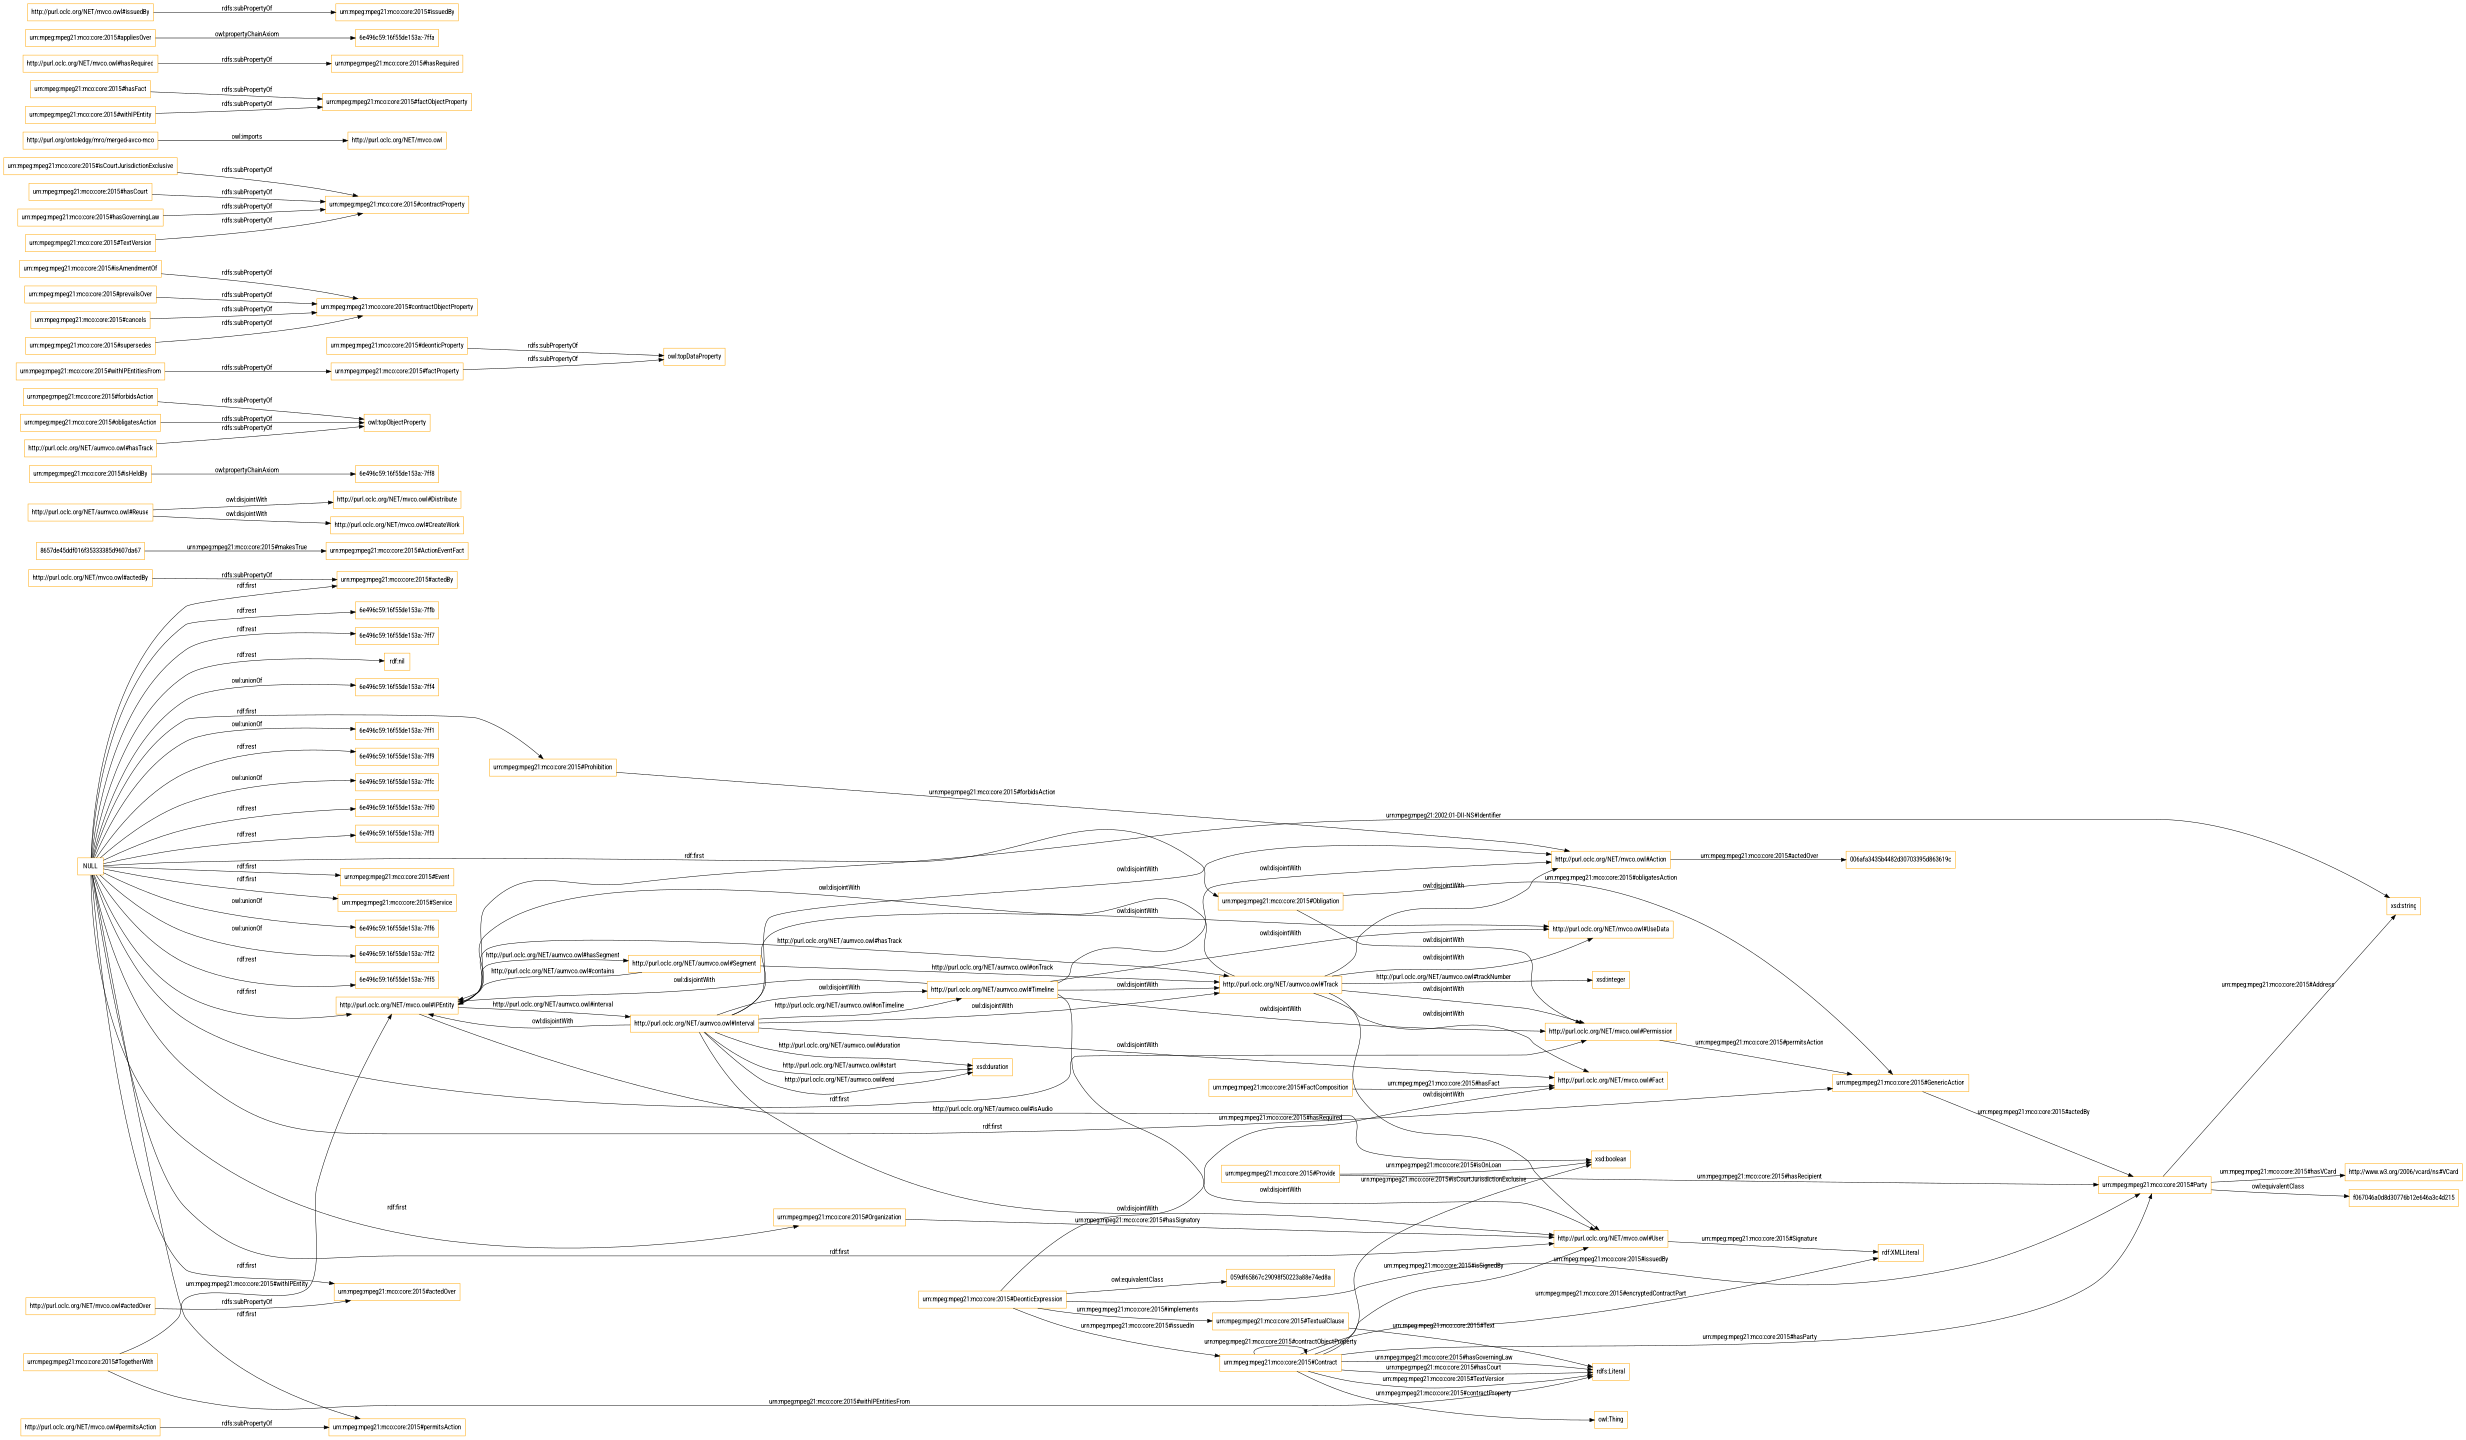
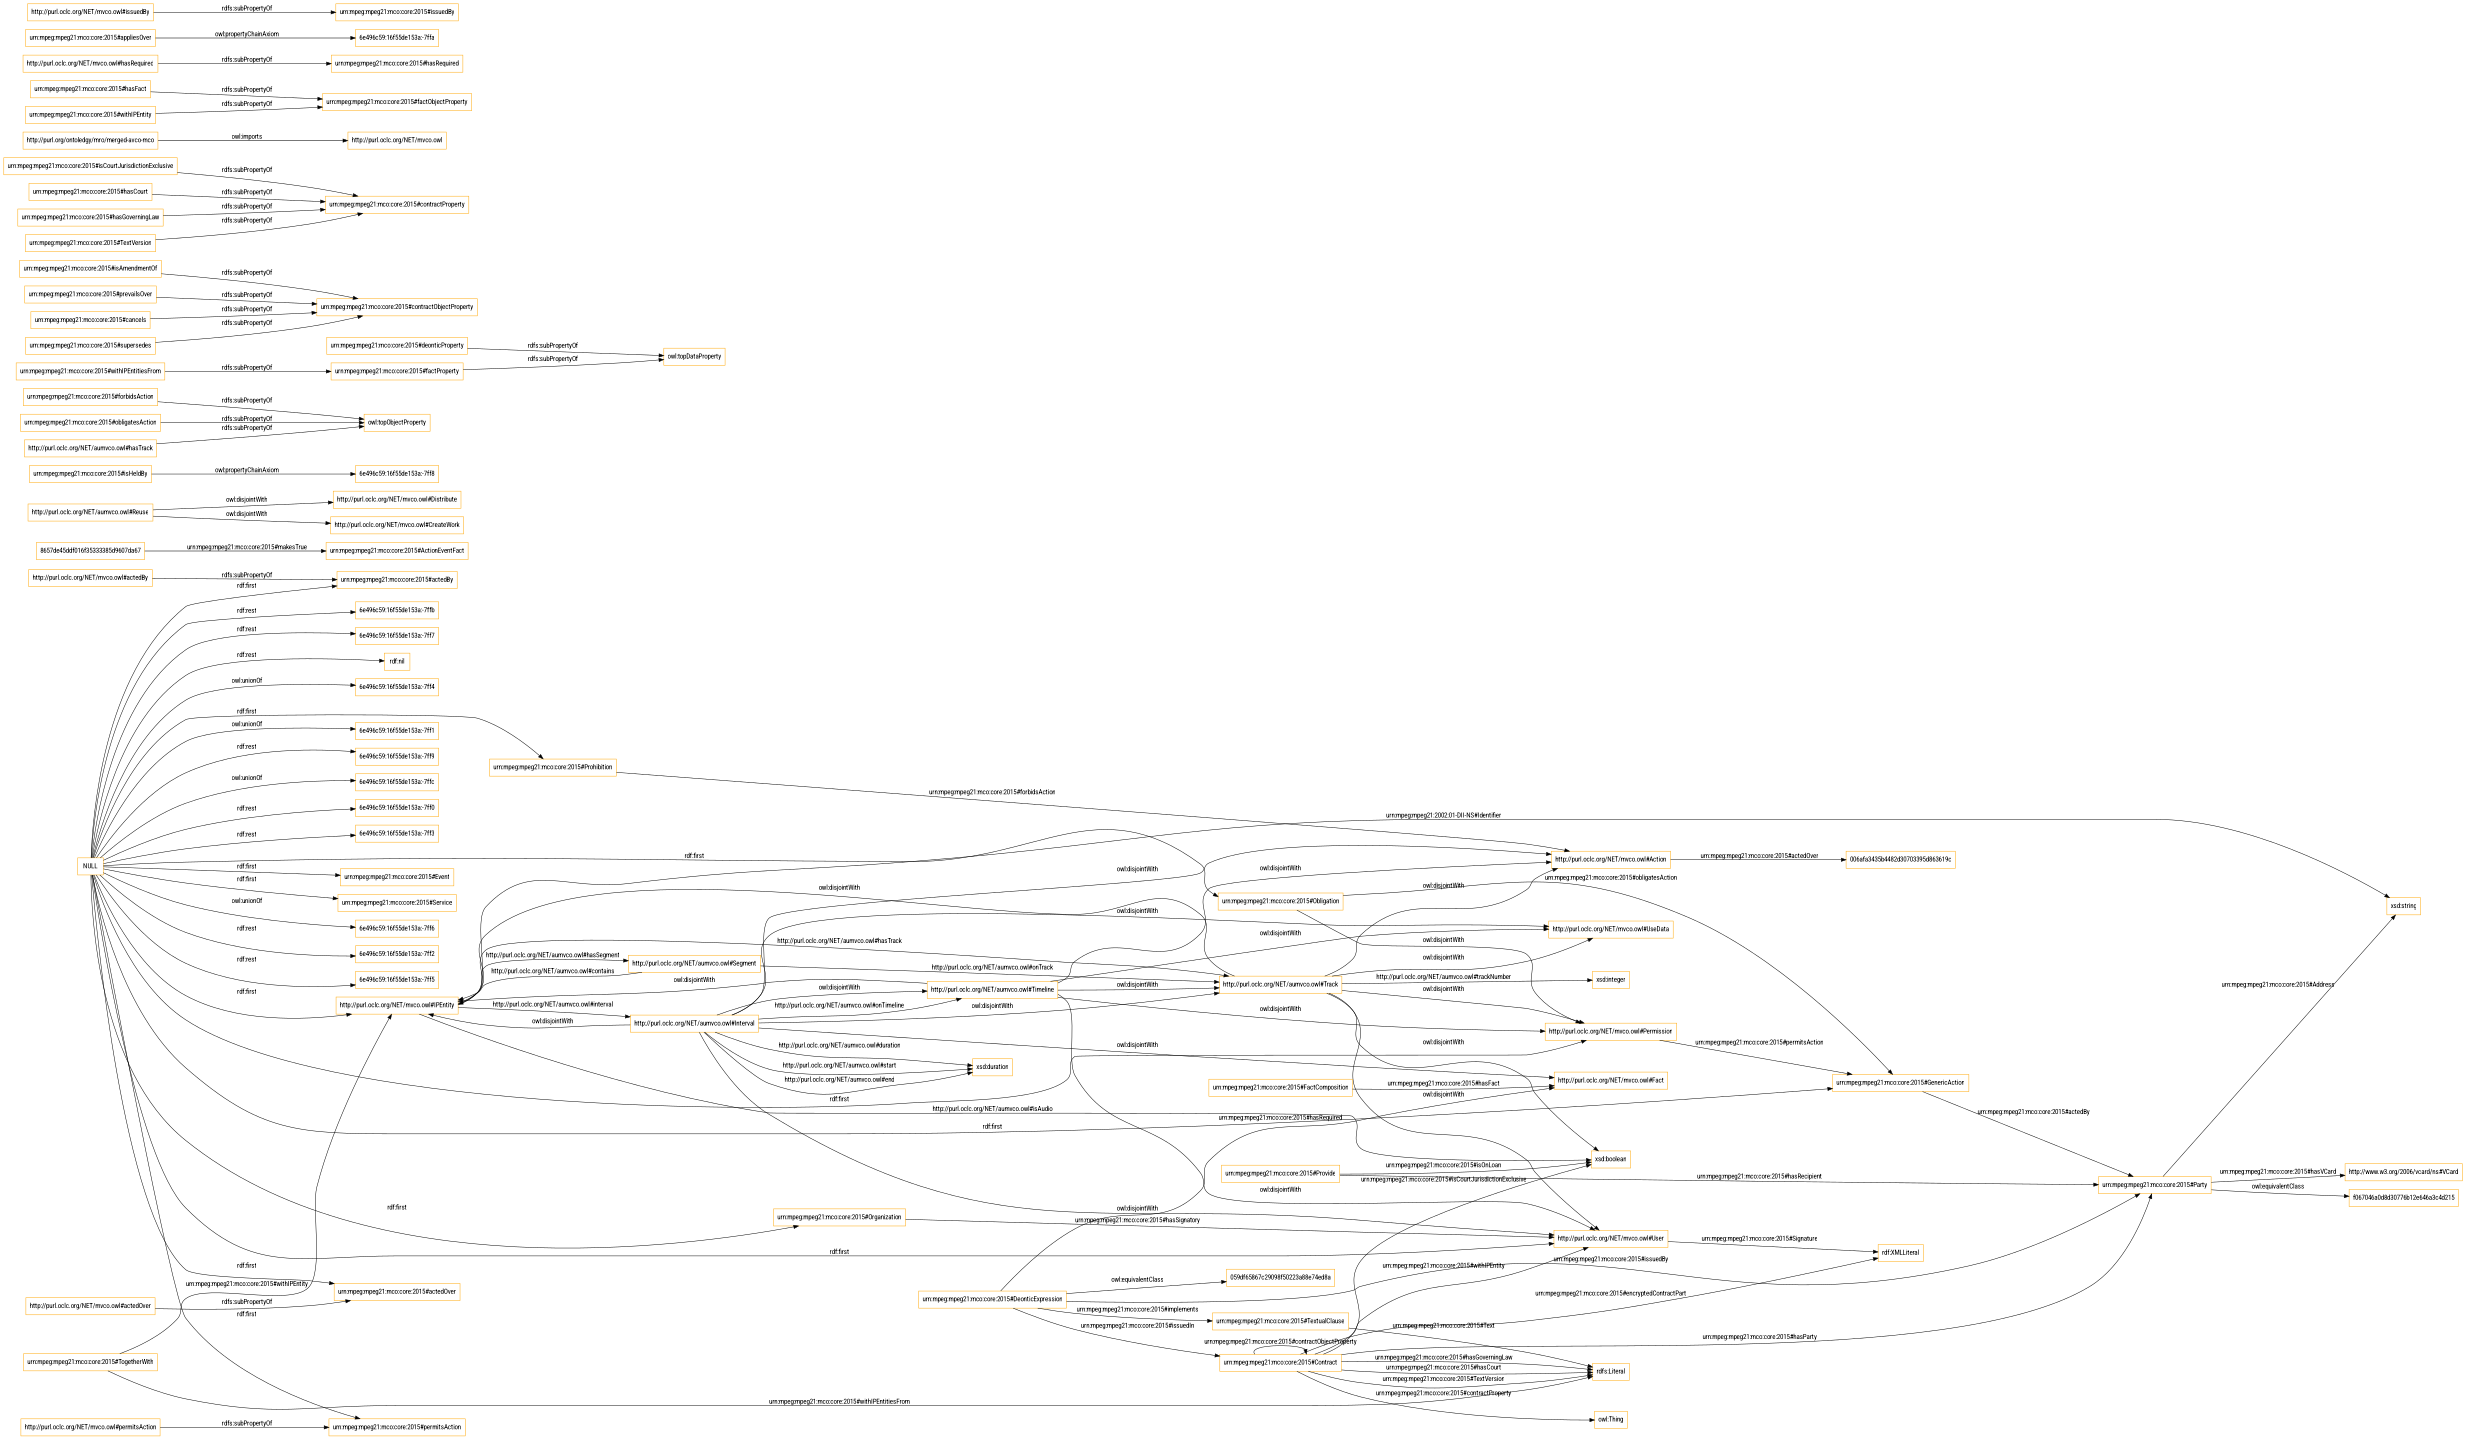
edge "NULL" -> "6e496c59:16f55de153a:-7ff2": label "owl:unionOf" -> "rdf:rest"
edge "http://purl.oclc.org/NET/aumvco.owl#Track" -> "http://purl.oclc.org/NET/mvco.owl#Fact": now "http://purl.oclc.org/NET/aumvco.owl#Track" -> "xsd:boolean"
edge "urn:mpeg:mpeg21:mco:core:2015#Contract" -> "http://purl.oclc.org/NET/mvco.owl#User": label "urn:mpeg:mpeg21:mco:core:2015#isSignedBy" -> "urn:mpeg:mpeg21:mco:core:2015#withIPEntity"
